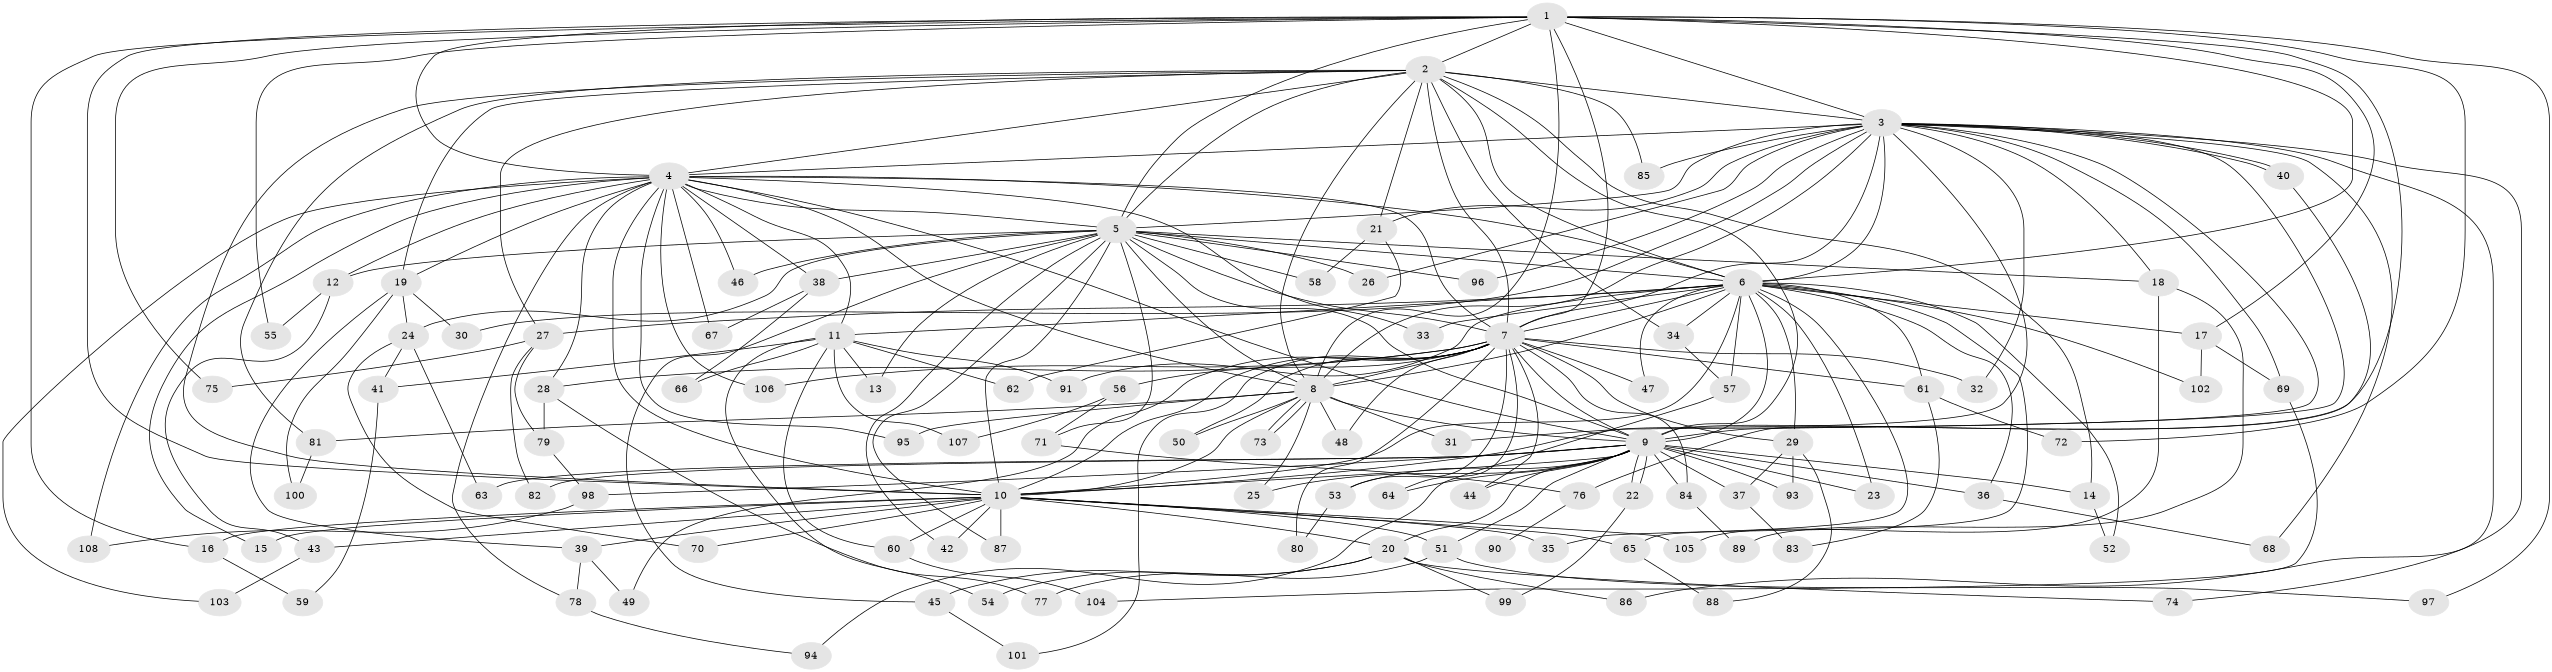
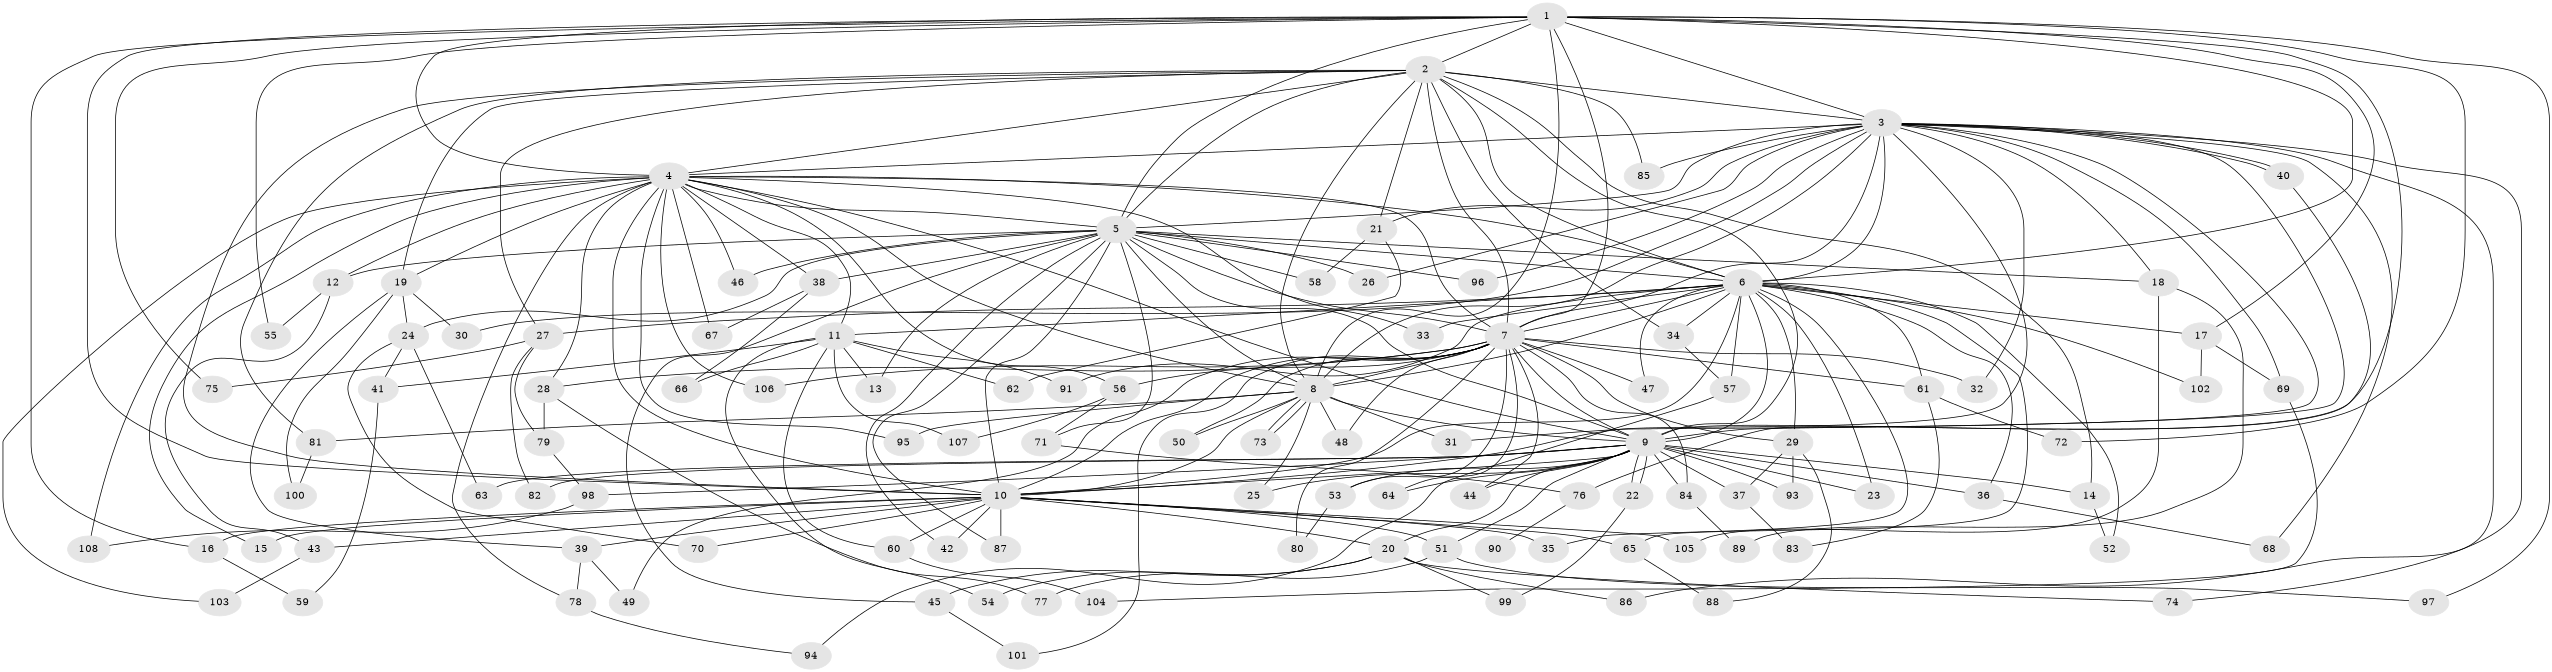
edge "4" -- "56": added
